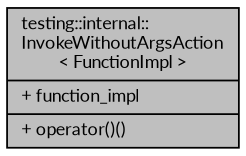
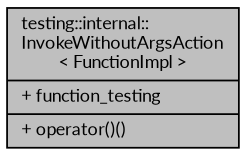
node "testing::internal::": text "+ function_impl" -> "+ function_testing"
